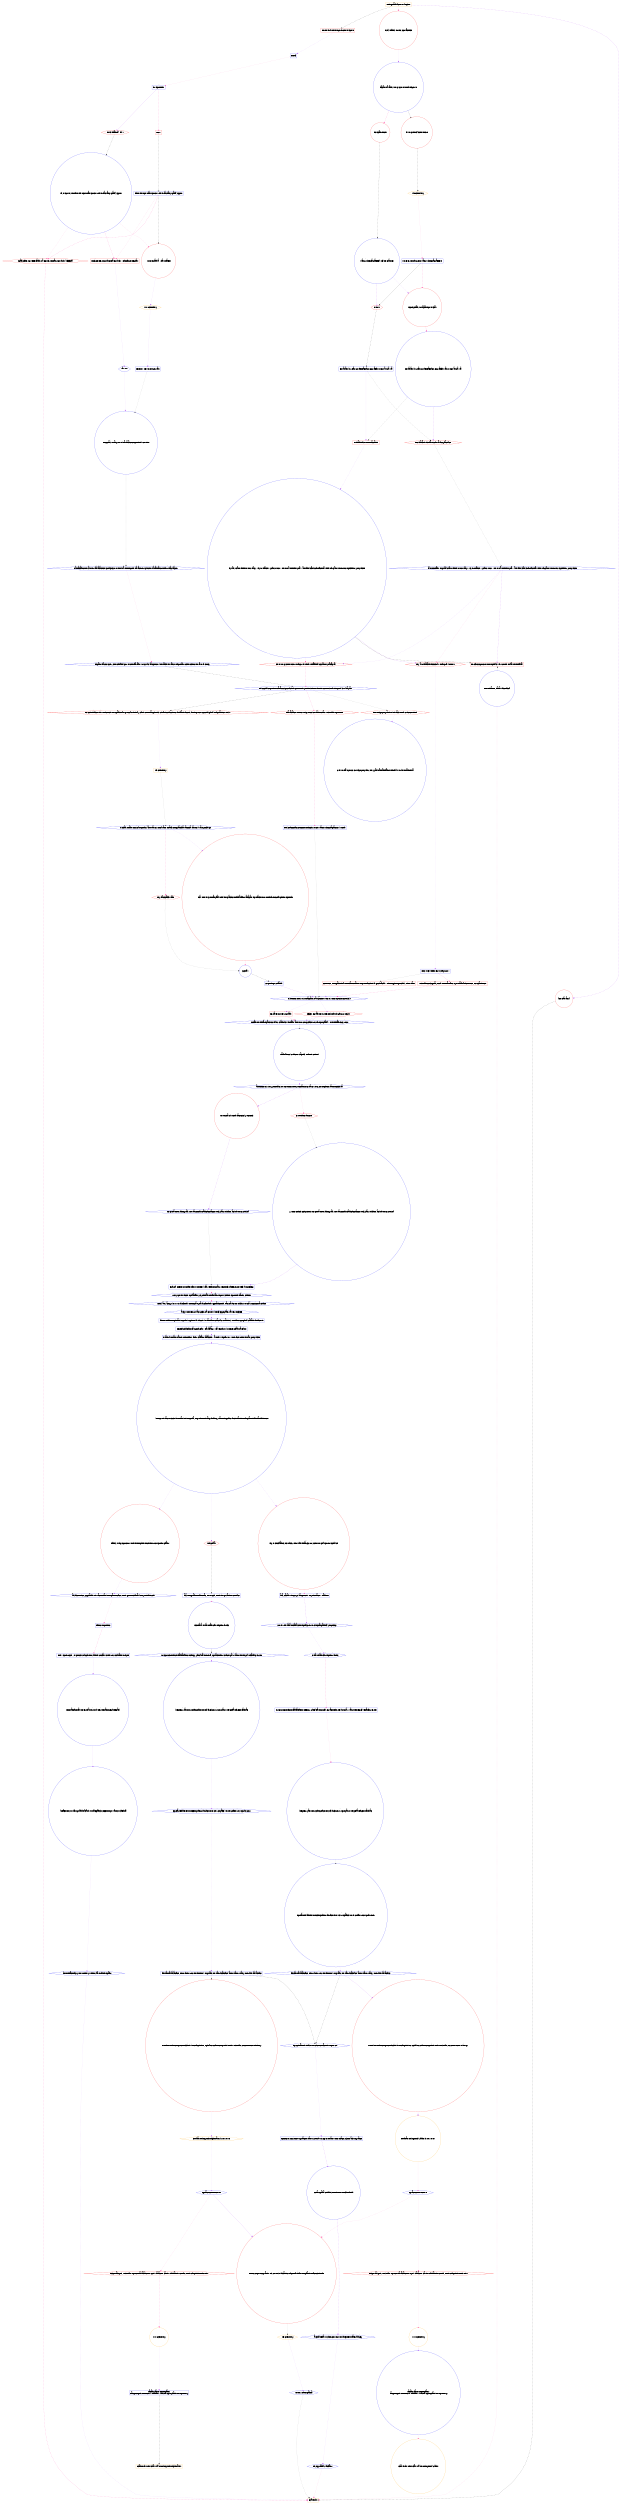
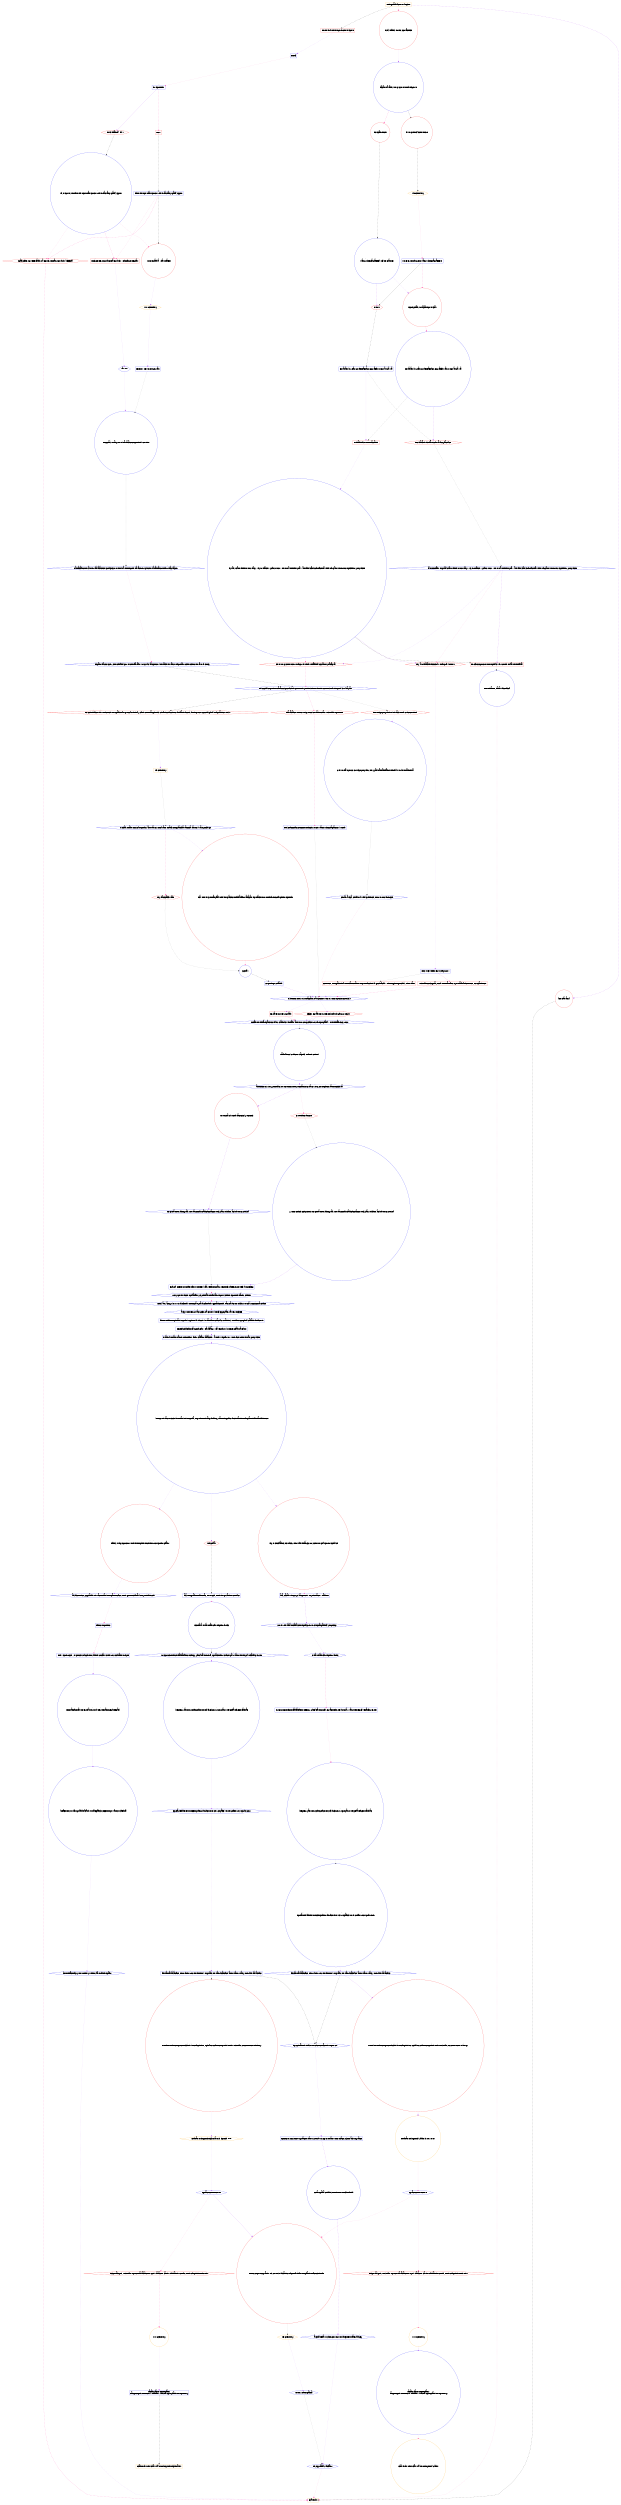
edge "яке питання, така й відповідь" -> "Ви двоє дорослих. Розберіться між собою. Я вам не нянька.": reversed
node "спитай аміра, скільки в мені ґречності, коли я його вичитую": added
node "Boolean QuincyAmirNightmares is now true.": label "Boolean QuincyAmirNightmares is now true." -> "Boolean QuincyAmirNightmares is гіршою true."
edge "може й твоя правда" -> "Chat ends.": now "може й твоя правда" -> "нє, дружаньо, відвали"
